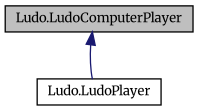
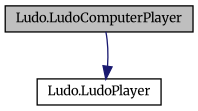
edge "Ludo.LudoPlayer" -> "Ludo.LudoComputerPlayer": reversed
